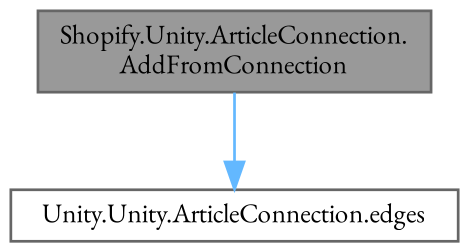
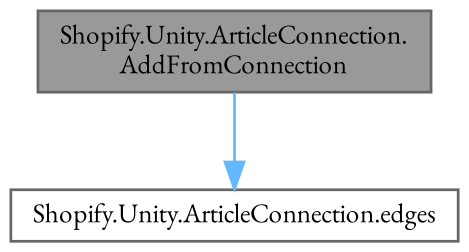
node "Unity.Unity.ArticleConnection.edges": label "Unity.Unity.ArticleConnection.edges" -> "Shopify.Unity.ArticleConnection.edges"
